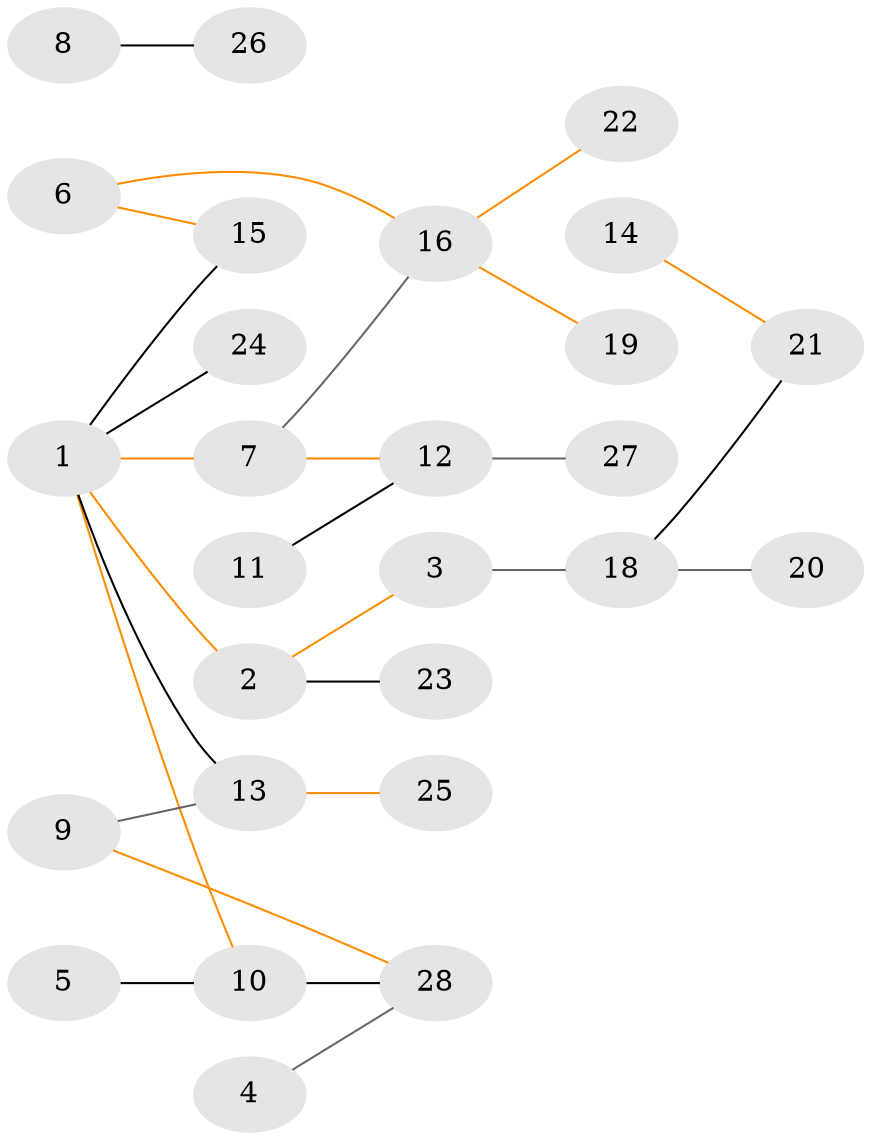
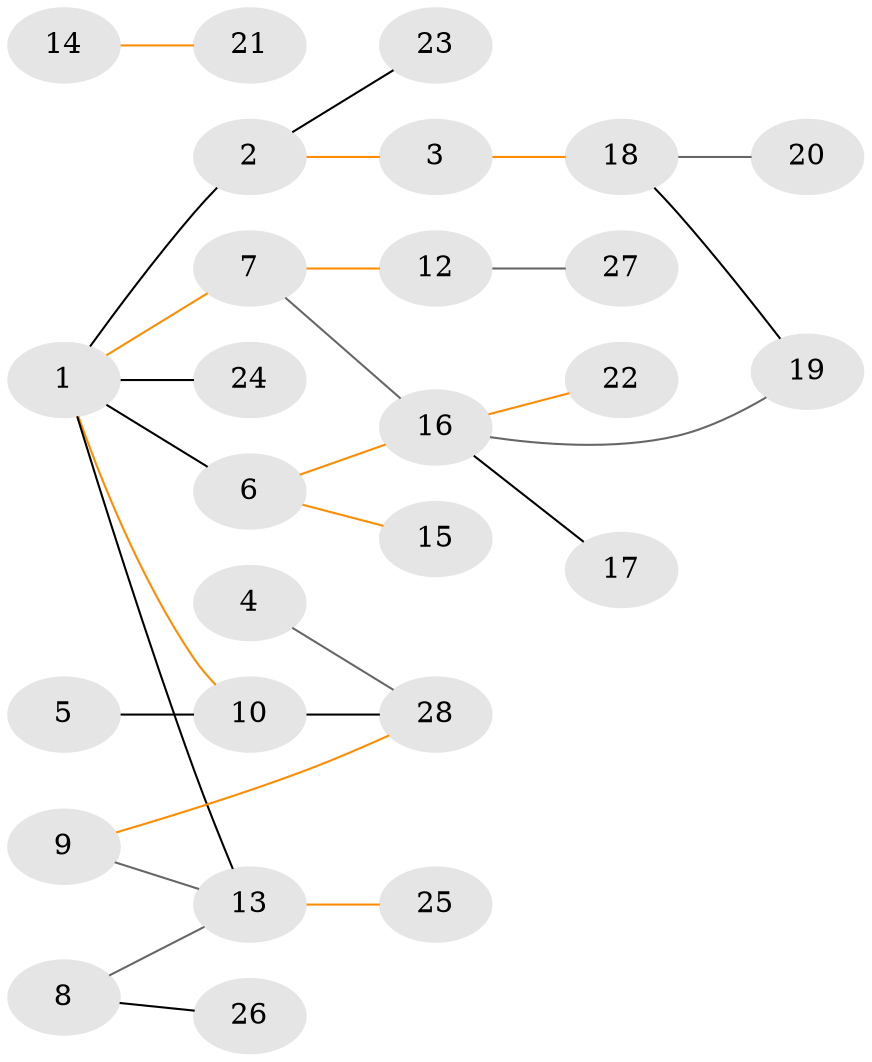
edge "16" -- "19": color darkorange -> gray40
edge "15" -- "1": now "6" -- "1"
edge "21" -- "18": now "19" -- "18"
node "11": removed
edge "3" -- "18": color gray40 -> darkorange
node "17": added
edge "1" -- "2": color darkorange -> black
edge "13" -- "8": added
